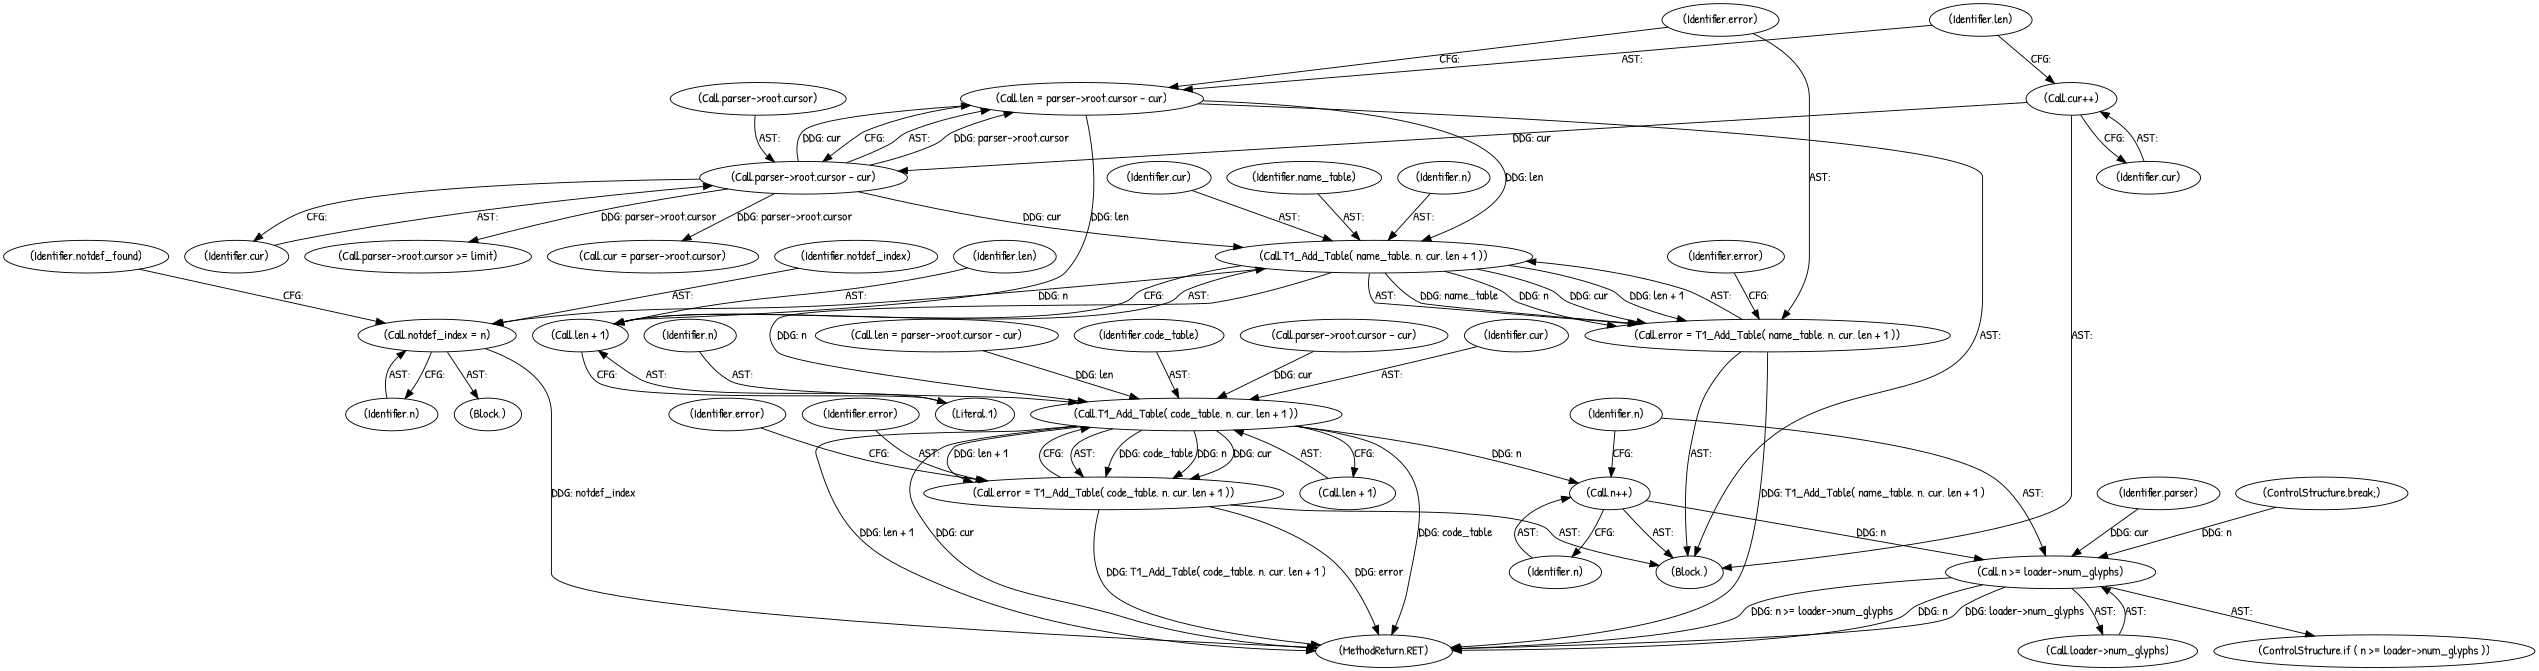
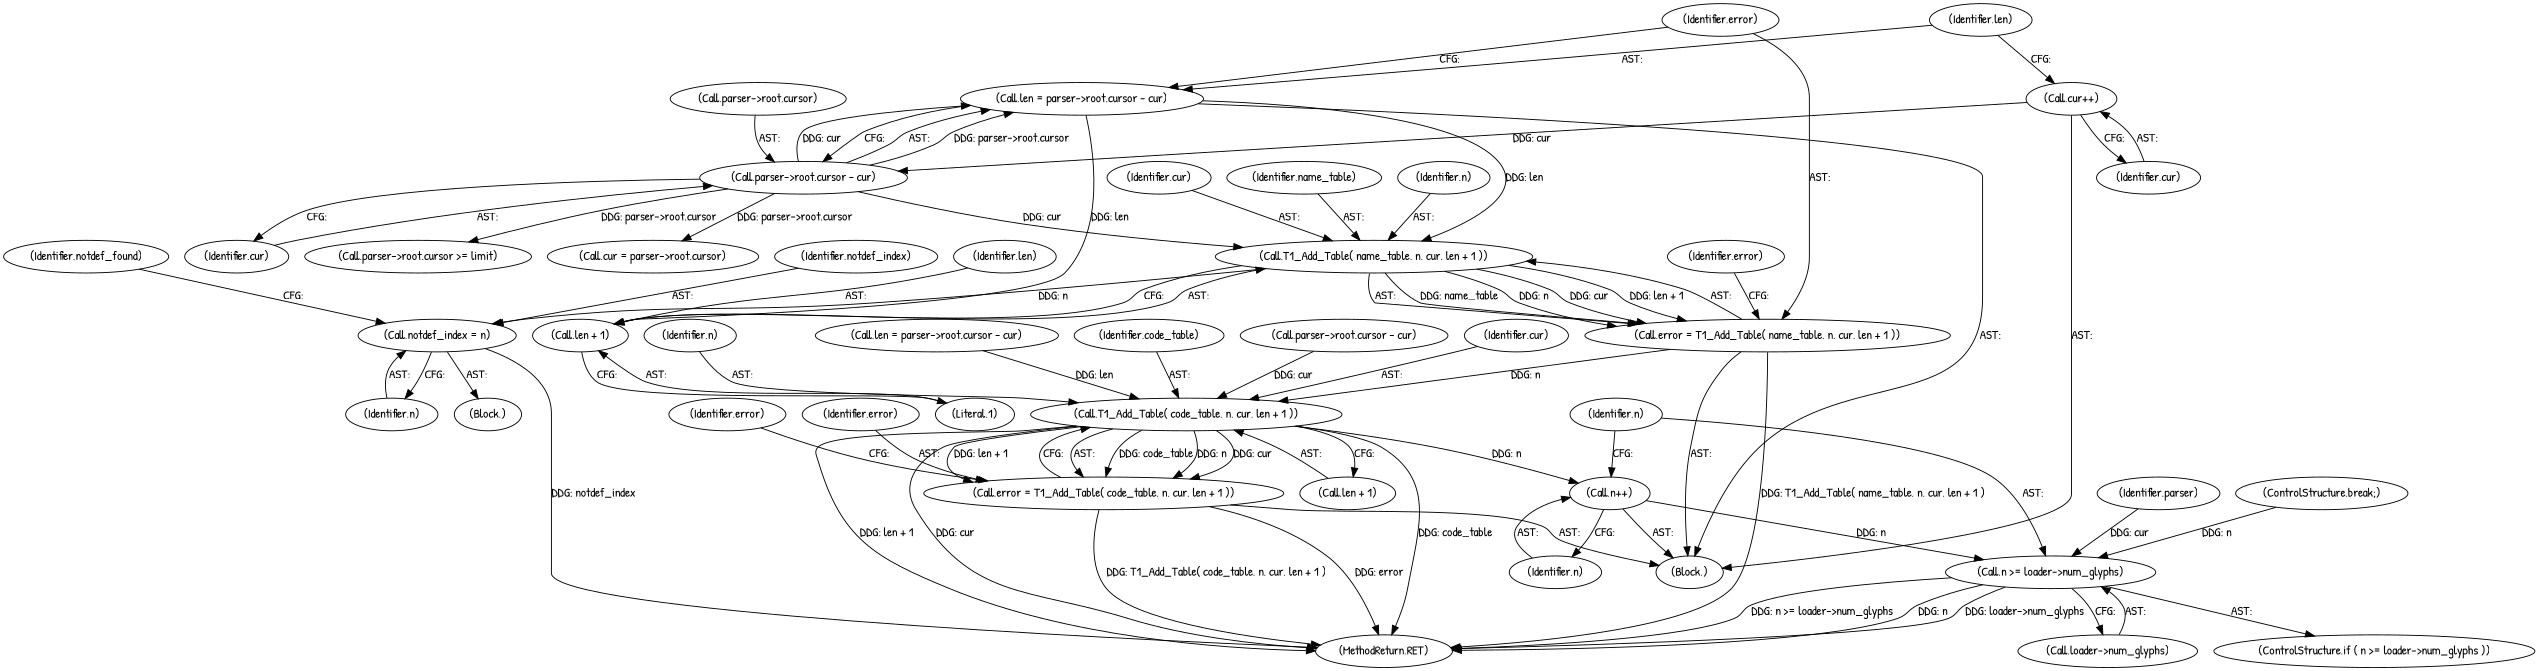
edge "(Call,T1_Add_Table( name_table, n, cur, len + 1 ))" -> "(Call,T1_Add_Table( code_table, n, cur, len + 1 ))": now "(Call,error = T1_Add_Table( name_table, n, cur, len + 1 ))" -> "(Call,T1_Add_Table( code_table, n, cur, len + 1 ))"
edge "(Call,n >= loader->num_glyphs)" -> "(Call,loader->num_glyphs)": label "AST: " -> "CFG: "
